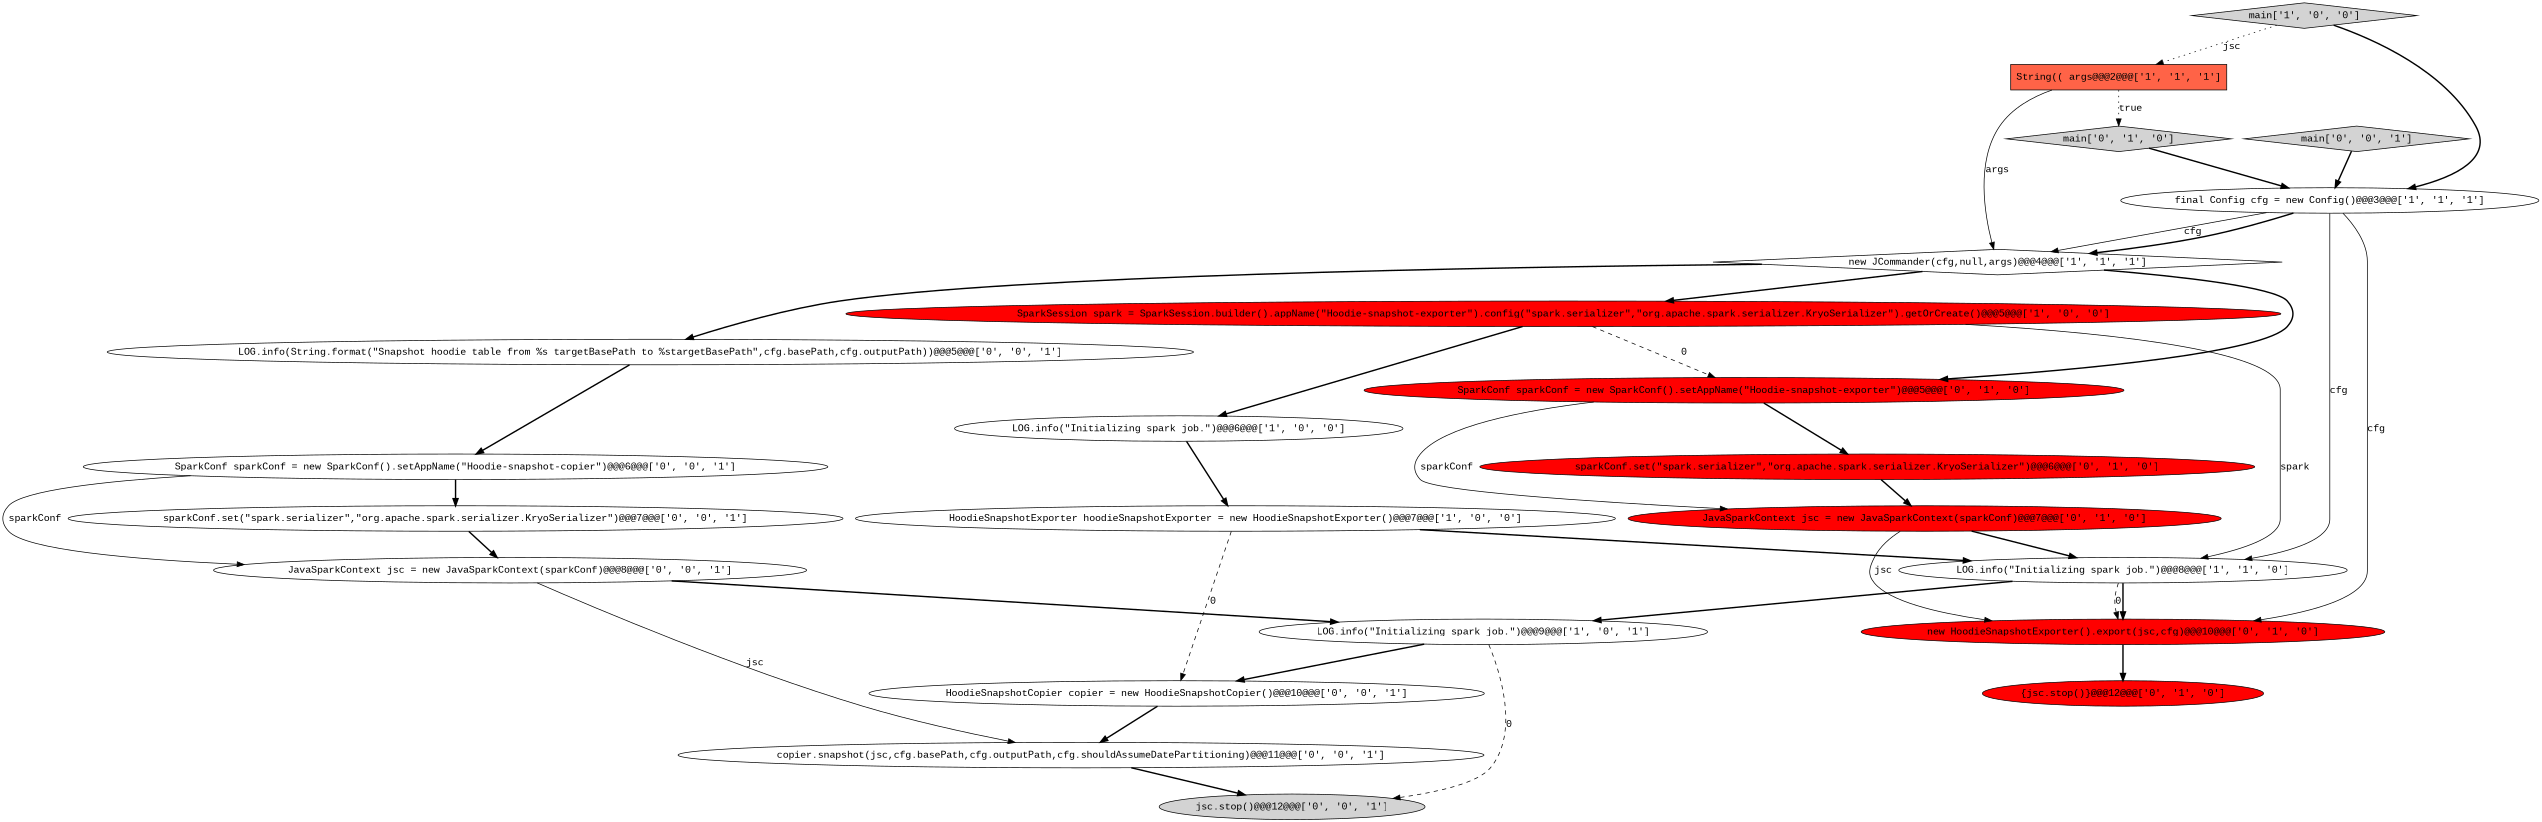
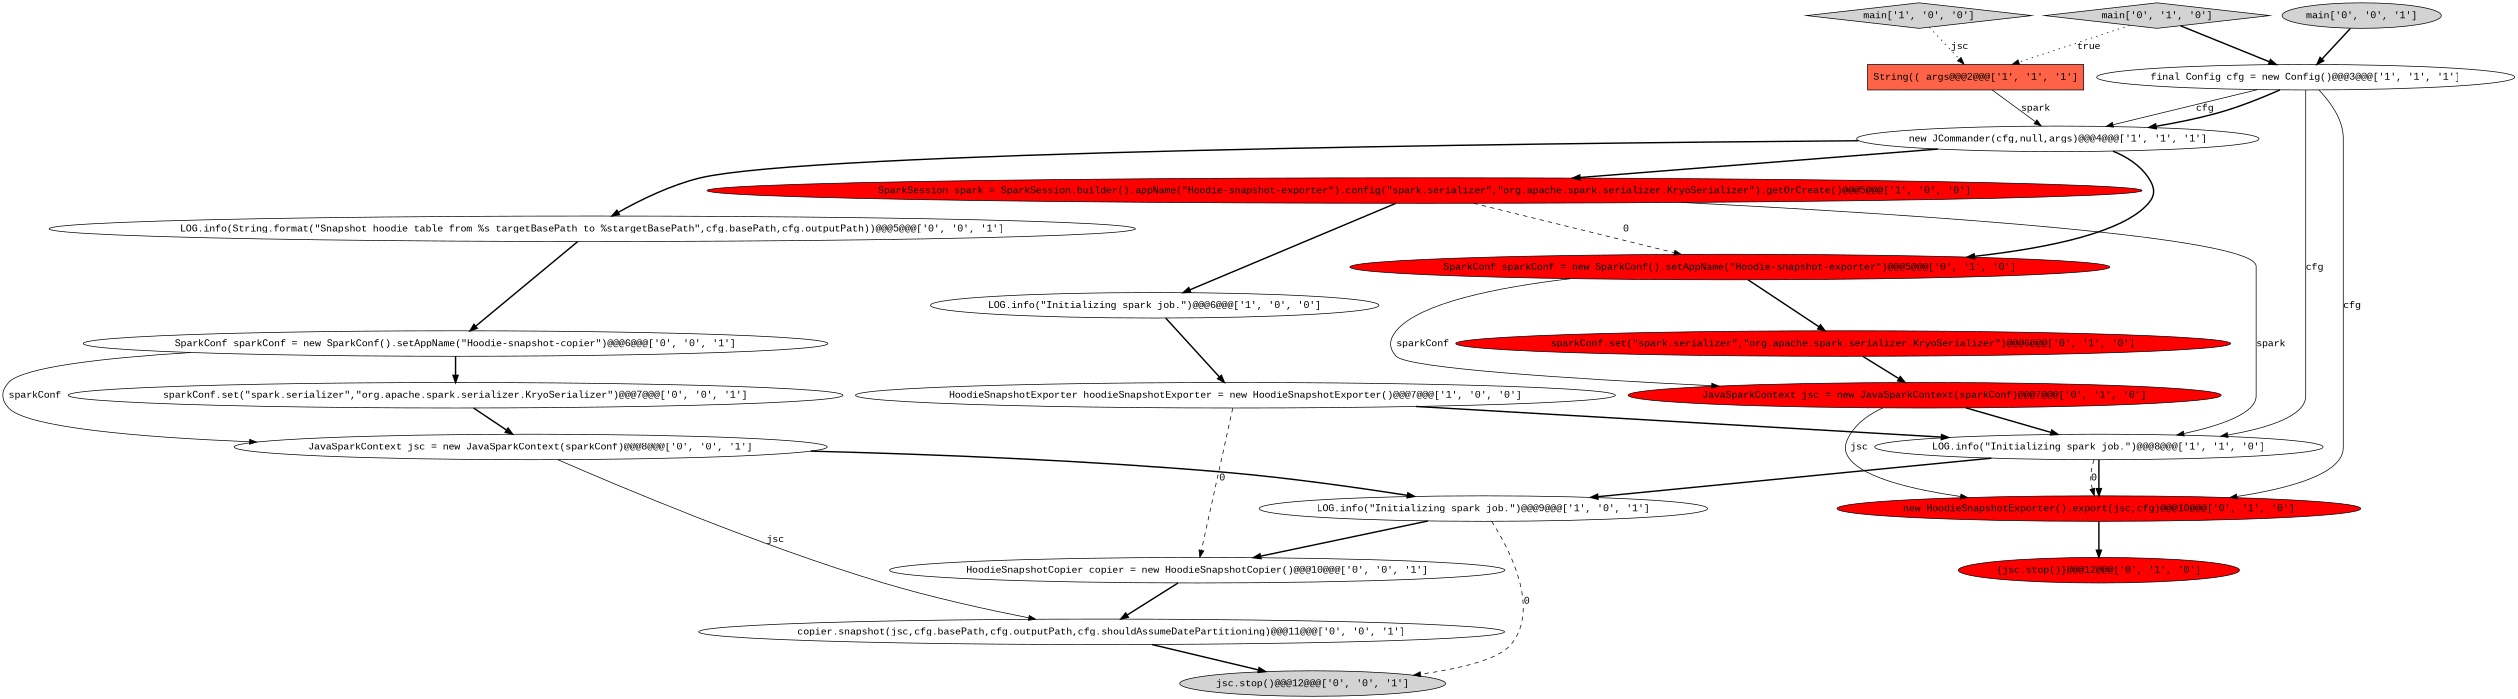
edge "main['1', '0', '0']" -> "final Config cfg = new Config()@@@3@@@['1', '1', '1']": removed
edge "String(( args@@@2@@@['1', '1', '1']" -> "main['0', '1', '0']": reversed
node "main['0', '0', '1']": shape diamond -> ellipse
edge "String(( args@@@2@@@['1', '1', '1']" -> "new JCommander(cfg,null,args)@@@4@@@['1', '1', '1']": label "args" -> "spark"
node "new JCommander(cfg,null,args)@@@4@@@['1', '1', '1']": shape diamond -> ellipse
